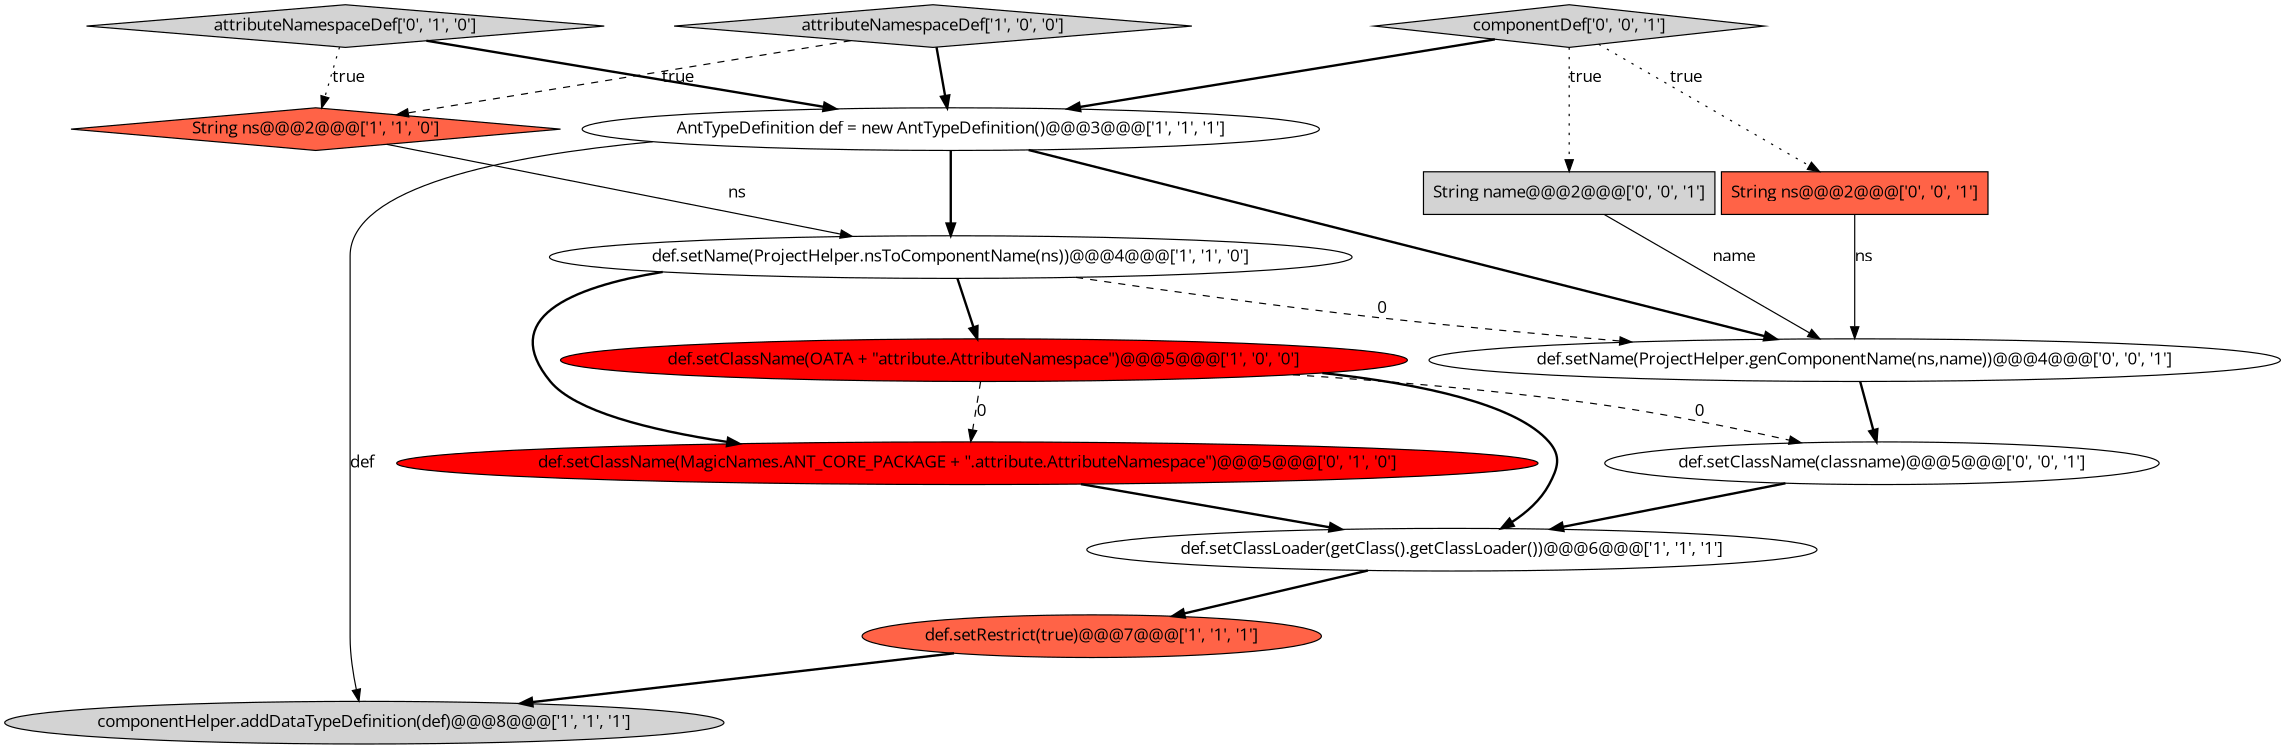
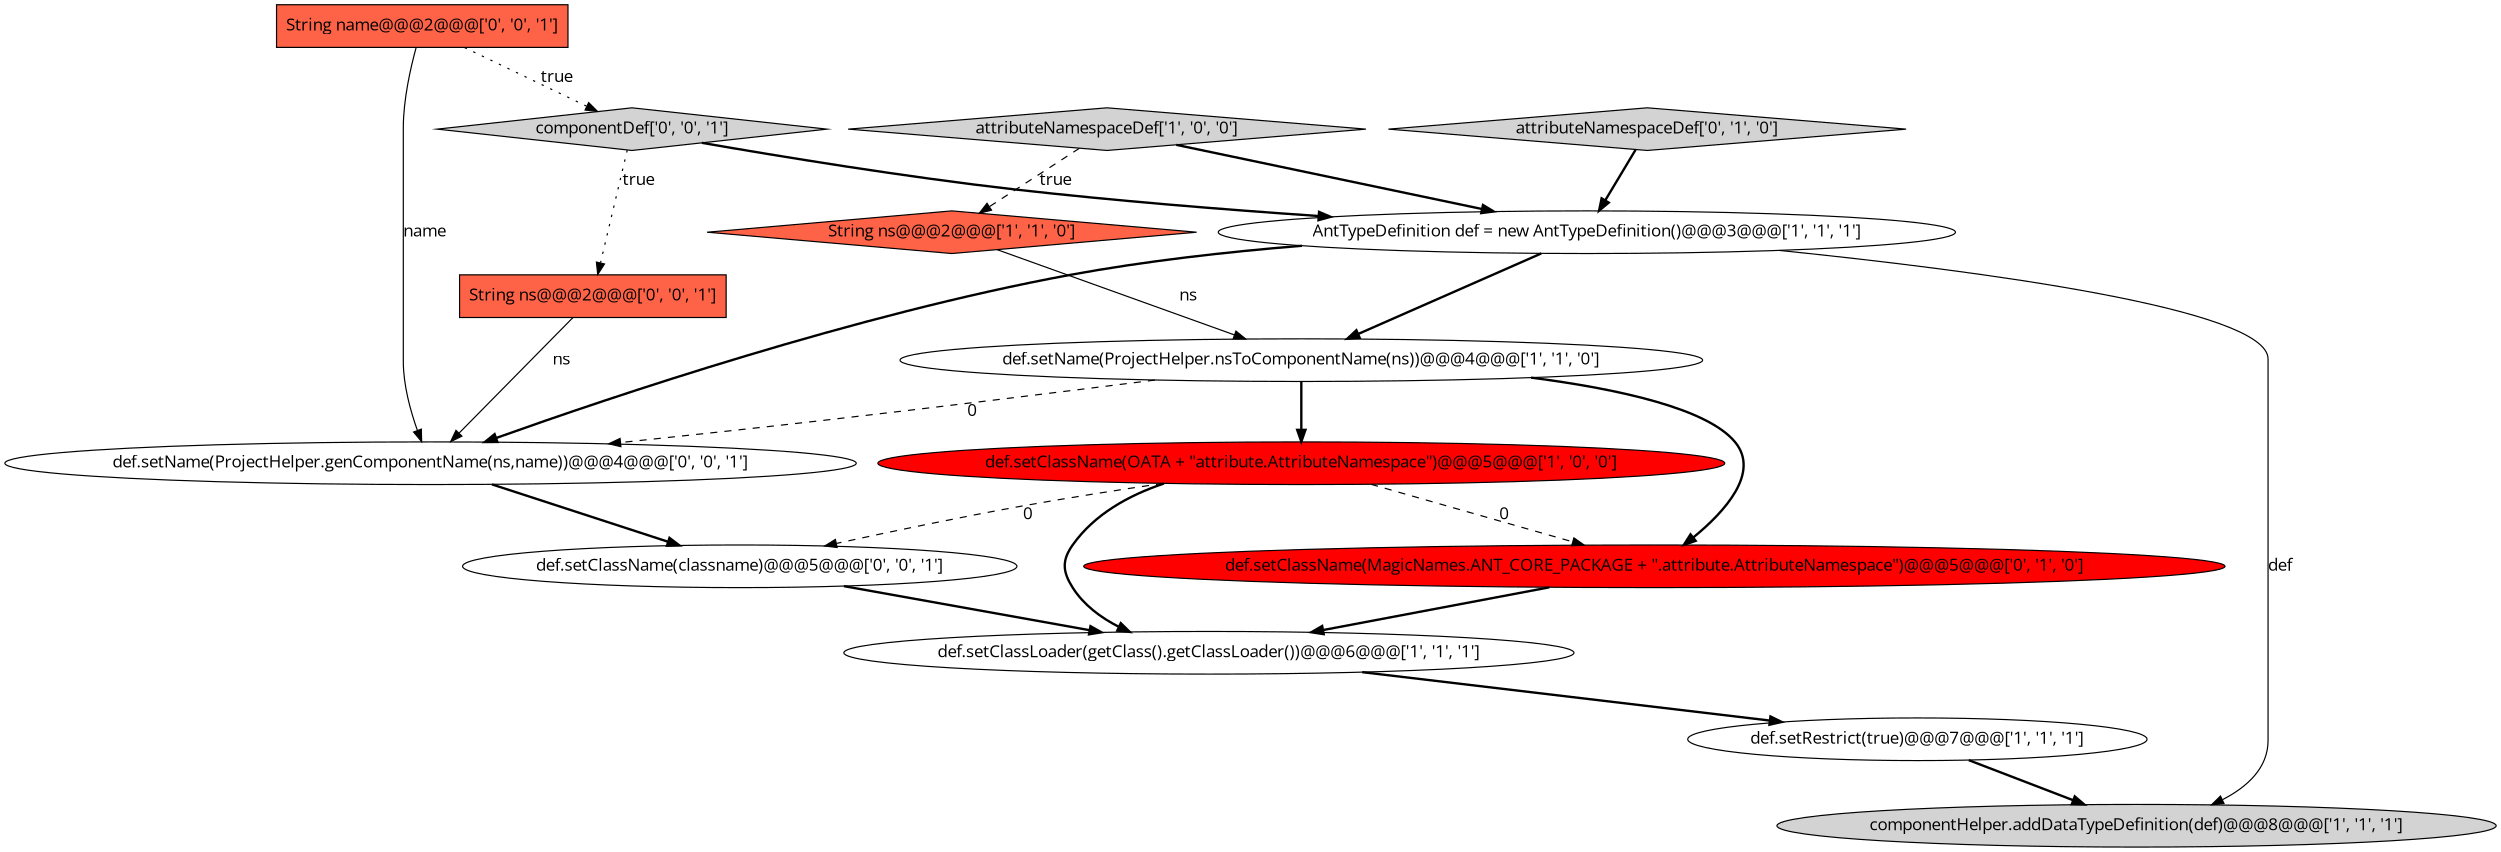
edge "attributeNamespaceDef['0', '1', '0']" -> "String ns@@@2@@@['1', '1', '0']": removed, label "true"
edge "componentDef['0', '0', '1']" -> "String name@@@2@@@['0', '0', '1']": reversed
node "String name@@@2@@@['0', '0', '1']": fillcolor lightgray -> tomato
node "def.setRestrict(true)@@@7@@@['1', '1', '1']": fillcolor tomato -> white
